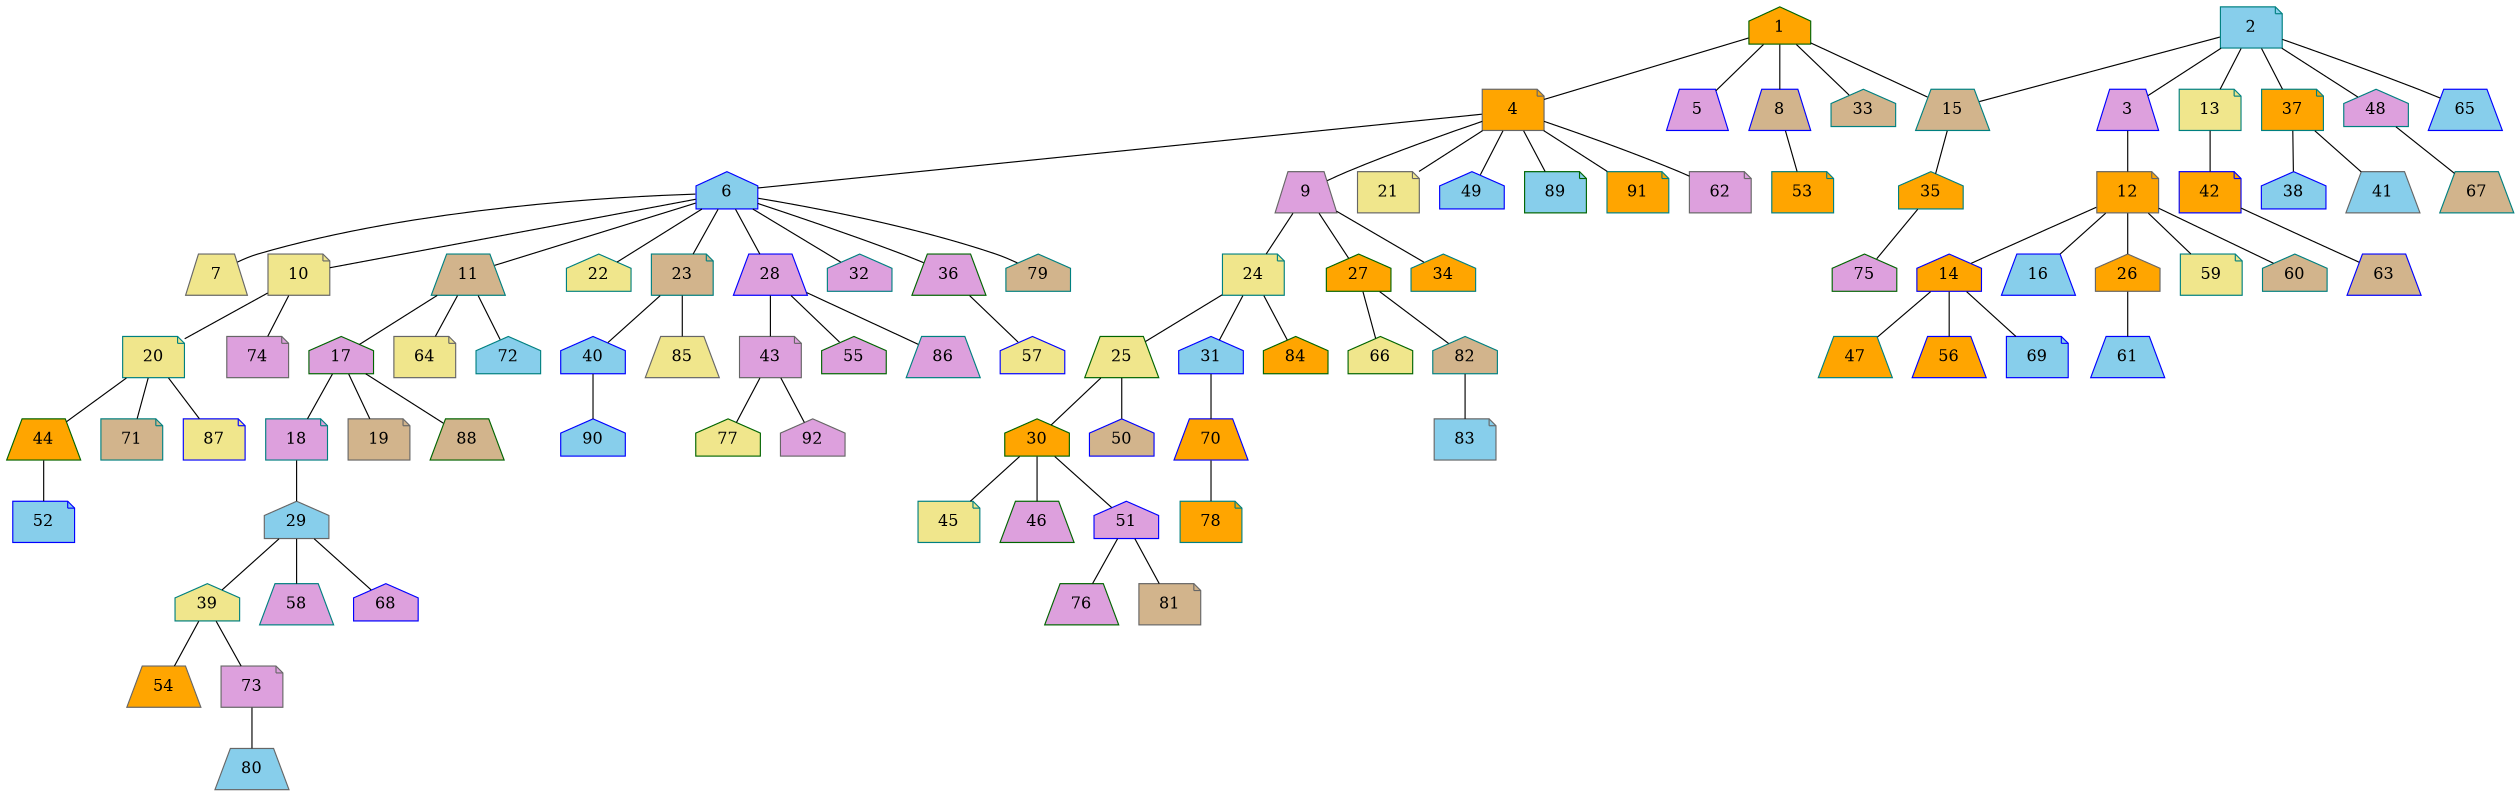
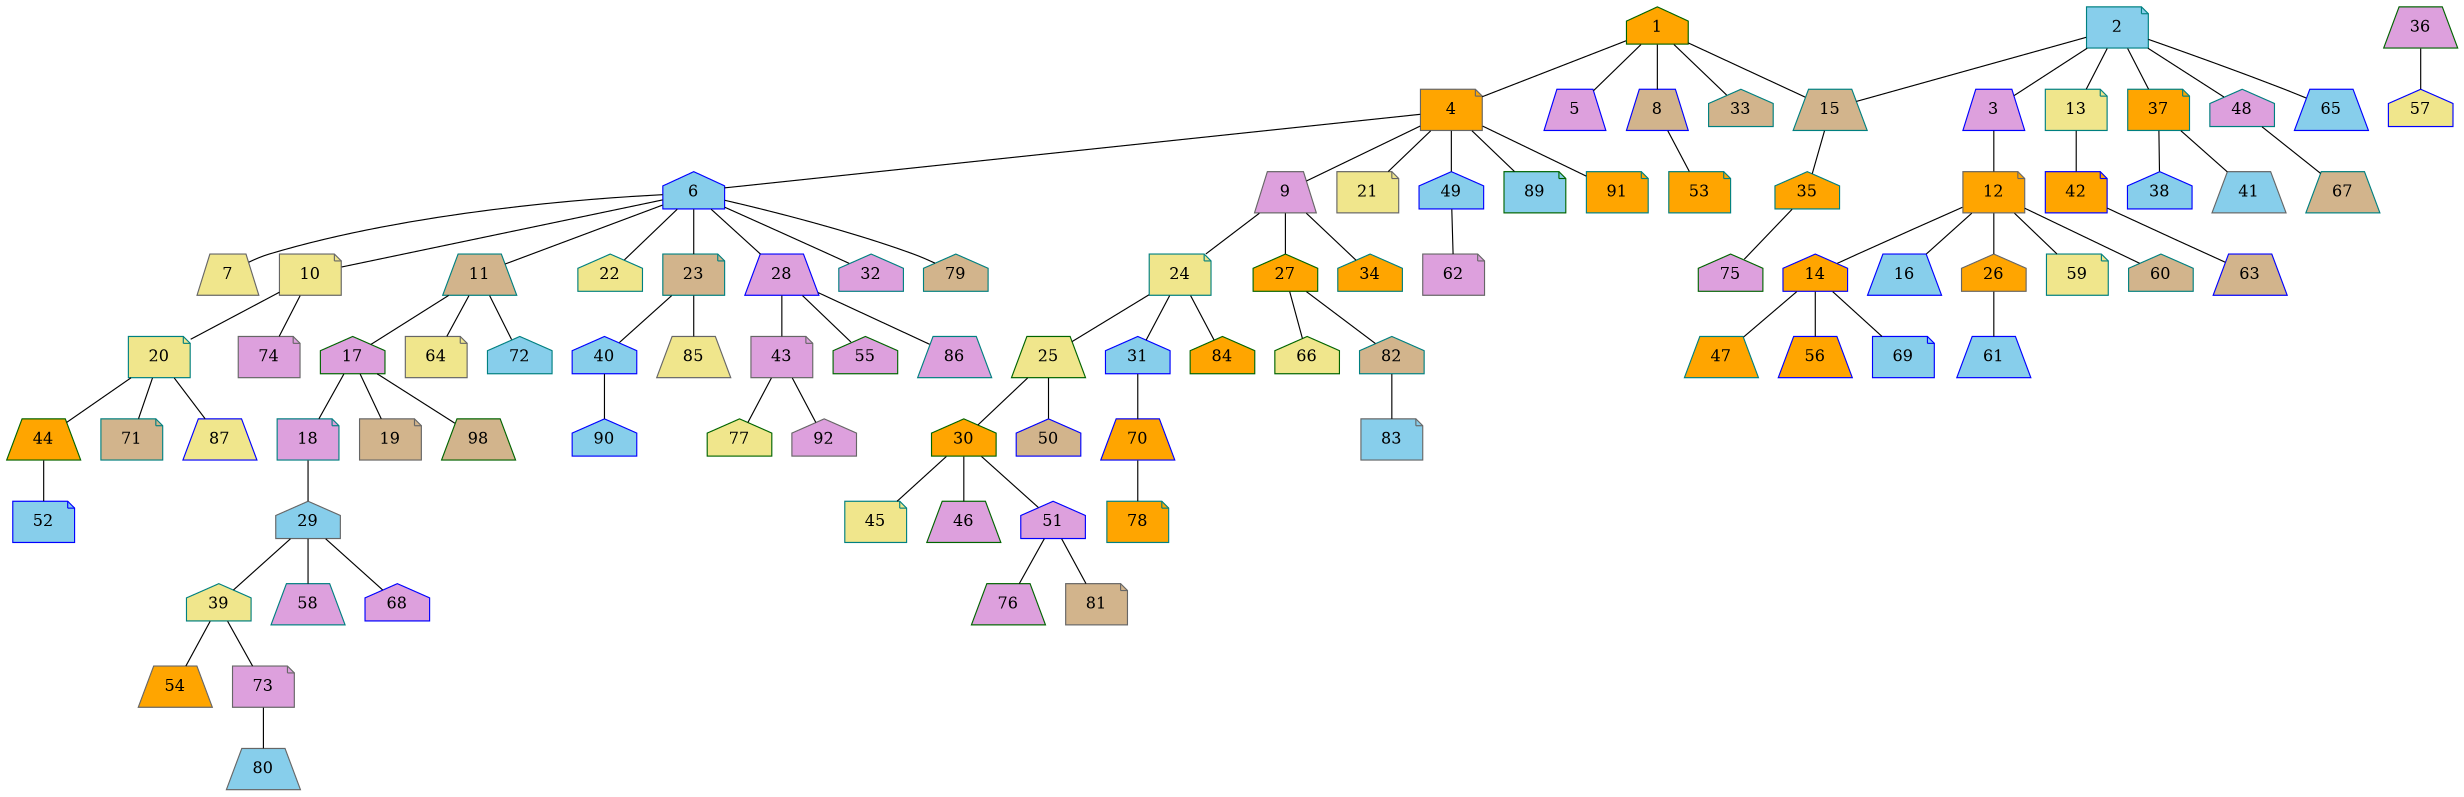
edge "4" -- "62": now "49" -- "62"
edge "6" -- "36": removed
node "87": shape note -> trapezium
node "88": label "88" -> "98"
